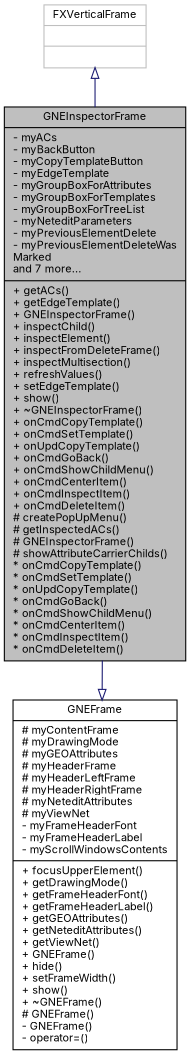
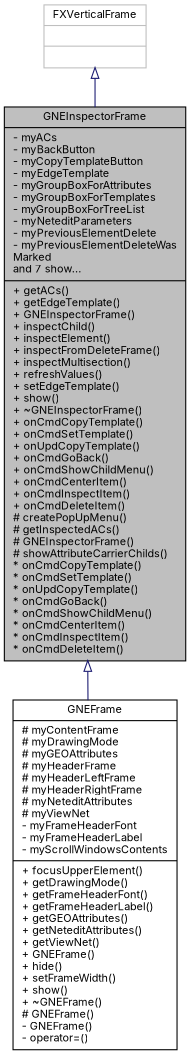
node "GNEInspectorFrame": text "and 7 more..." -> "and 7 show..."
edge "GNEInspectorFrame" -> "GNEFrame": reversed
